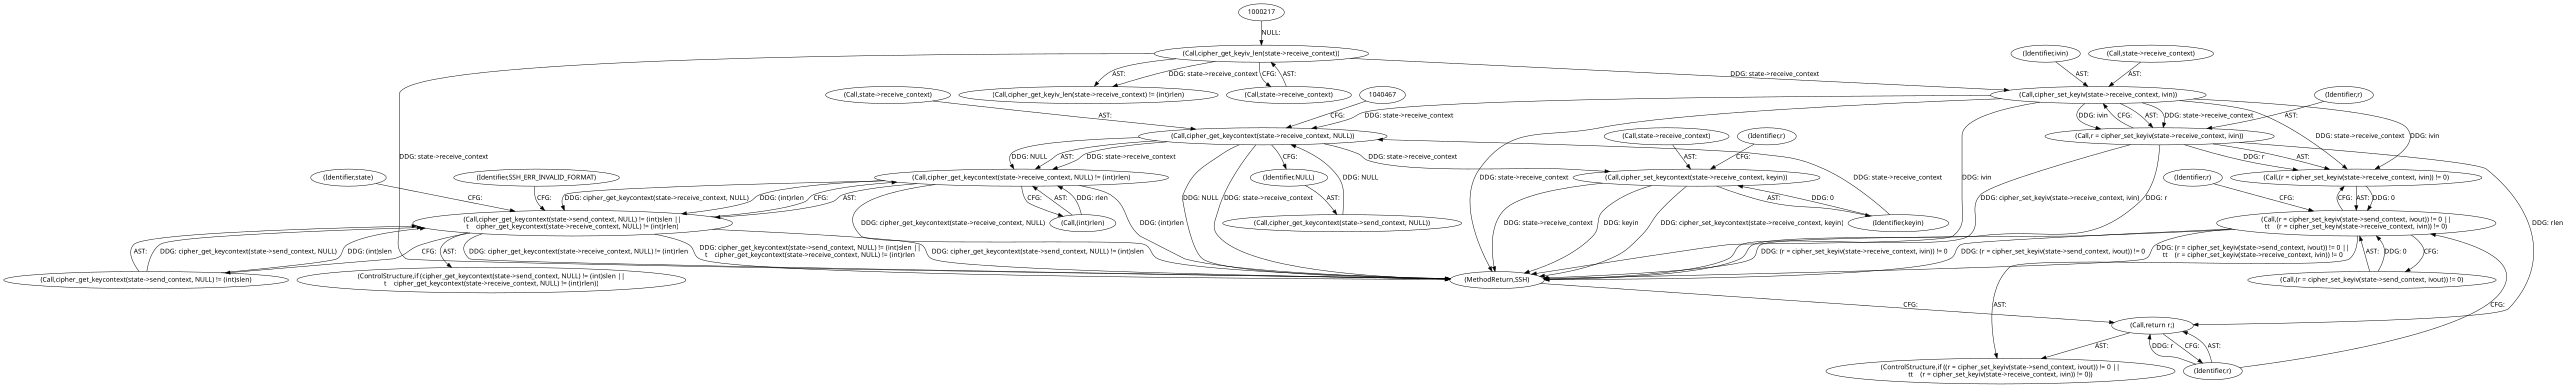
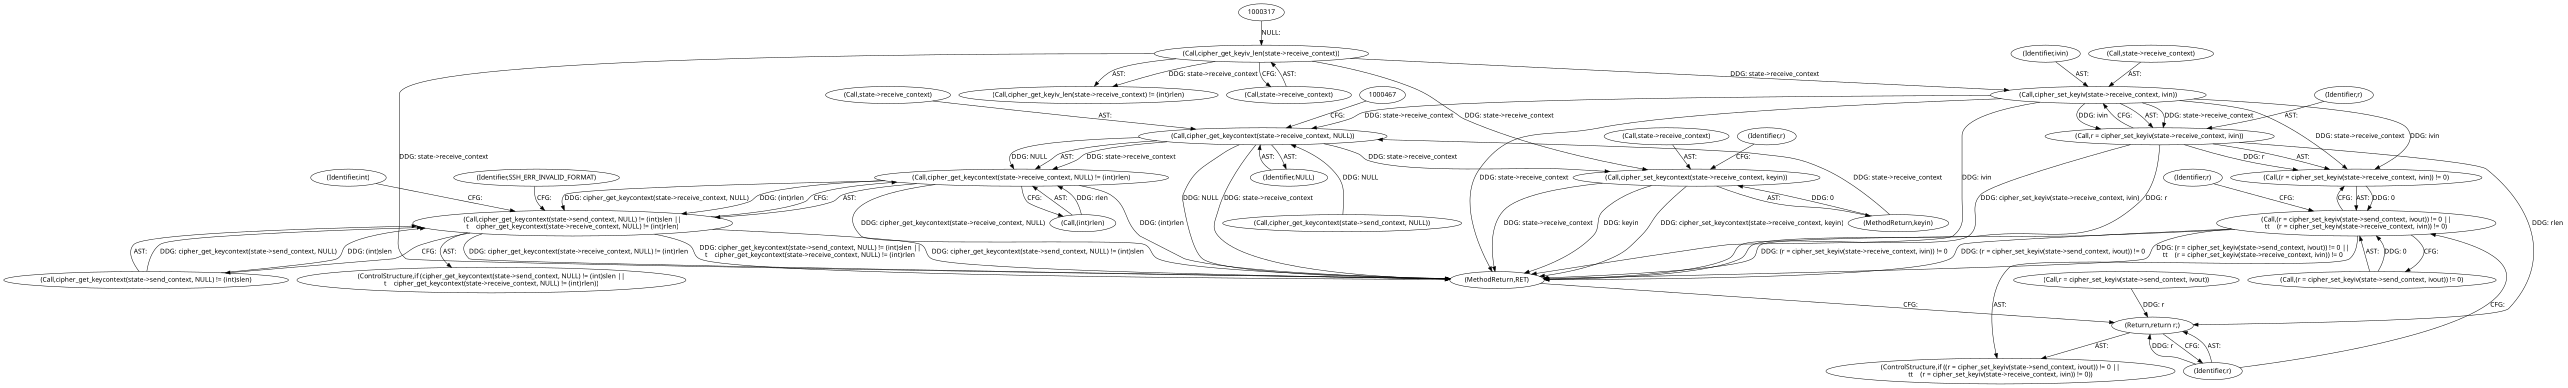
node "1000217": label "1000217" -> "1000317"
node "1040467": label "1040467" -> "1000467"
edge "(Call,cipher_get_keyiv_len(state->receive_context))" -> "(Call,cipher_set_keycontext(state->receive_context, keyin))": added, label "DDG: state->receive_context"
edge "(Call,cipher_get_keycontext(state->receive_context, NULL))" -> "(Identifier,NULL)": label "CFG: " -> "AST: "
node "(Identifier,state)": label "(Identifier,state)" -> "(Identifier,int)"
edge "(Identifier,NULL)" -> "(Call,cipher_get_keycontext(state->send_context, NULL))": now "(Identifier,NULL)" -> "(Call,cipher_get_keycontext(state->receive_context, NULL))"
node "(Identifier,keyin)": label "(Identifier,keyin)" -> "(MethodReturn,keyin)"
node "(MethodReturn,SSH)": label "(MethodReturn,SSH)" -> "(MethodReturn,RET)"
node "(Call,r = cipher_set_keyiv(state->send_context, ivout))": added
node "(Call,return r;)": label "(Call,return r;)" -> "(Return,return r;)"
